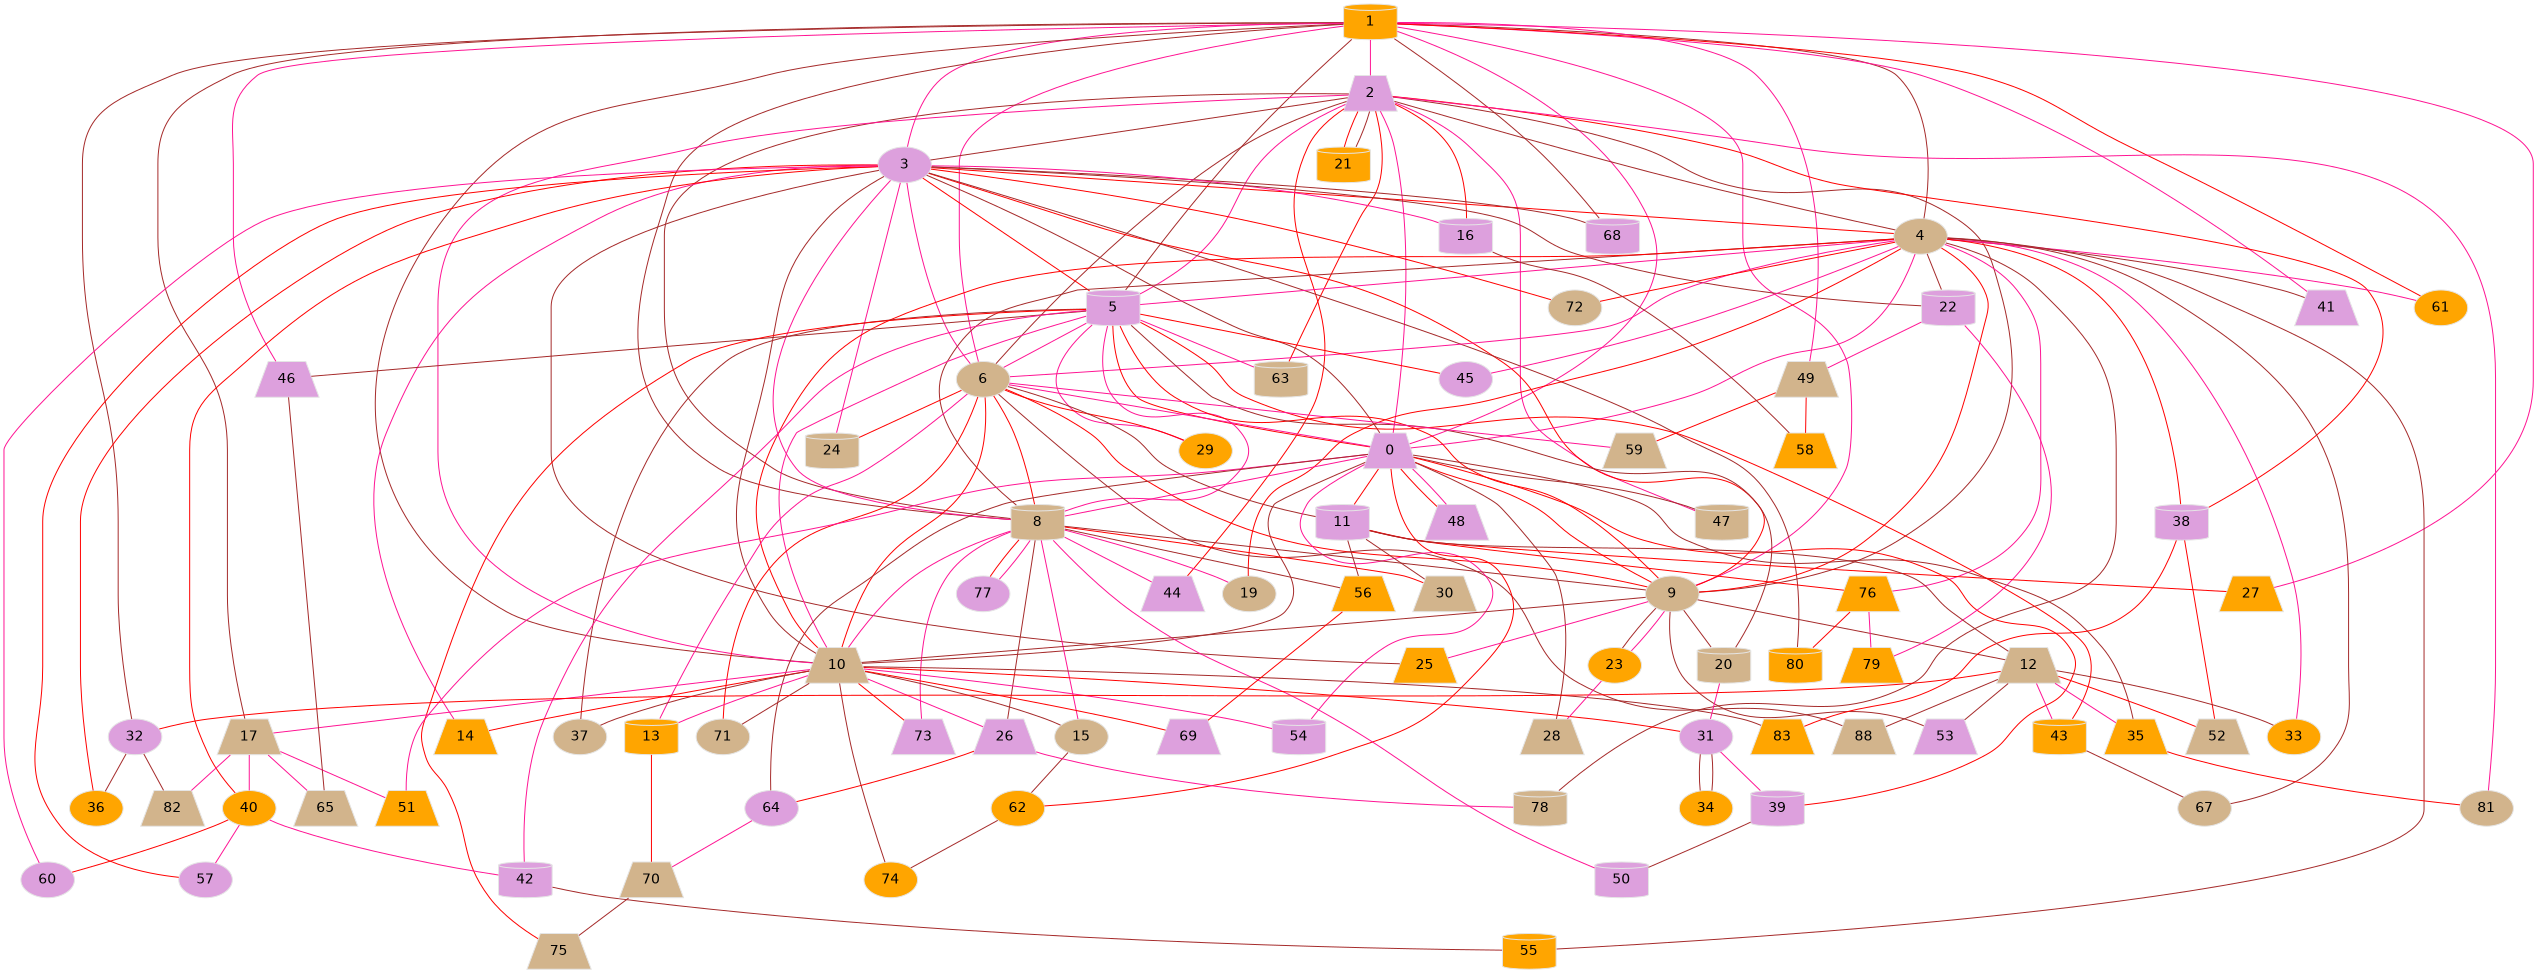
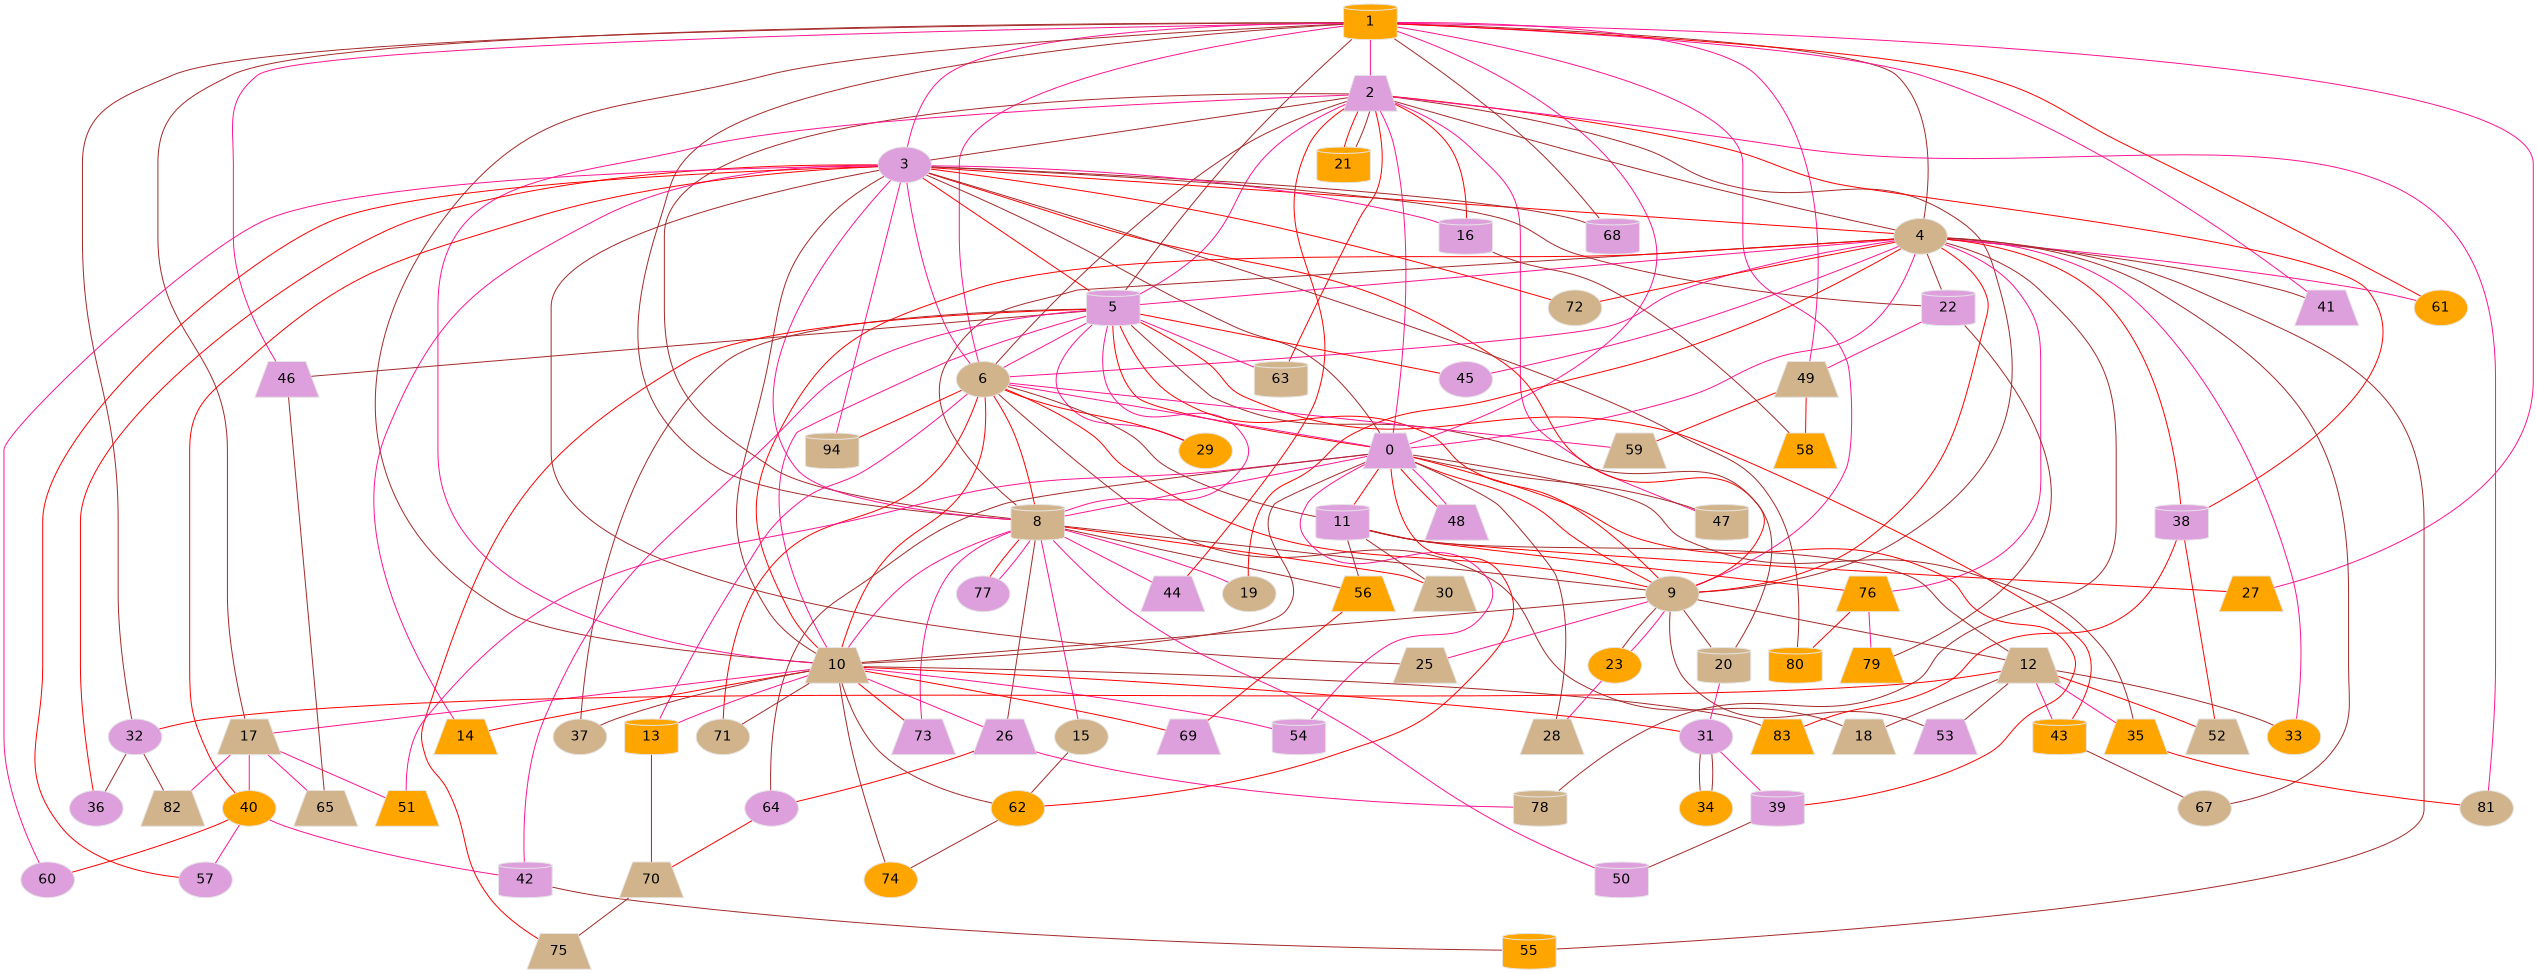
node "24": label "24" -> "94"
edge "22" -- "79": color deeppink -> brown
node "25": fillcolor orange -> tan
edge "10" -- "15": now "10" -- "62"
node "88": label "88" -> "18"
node "36": fillcolor orange -> plum
edge "64" -- "70": color deeppink -> red
